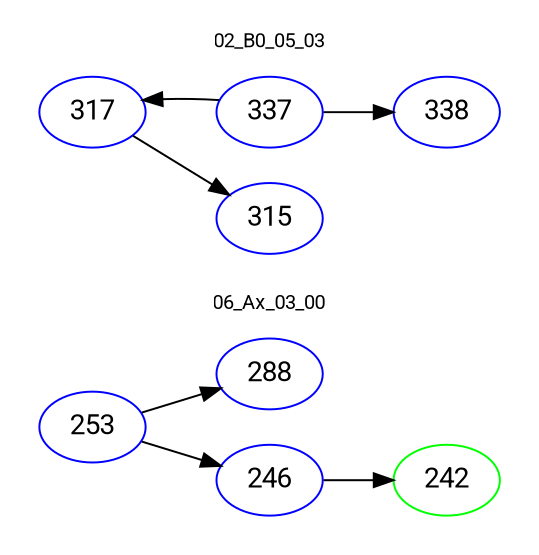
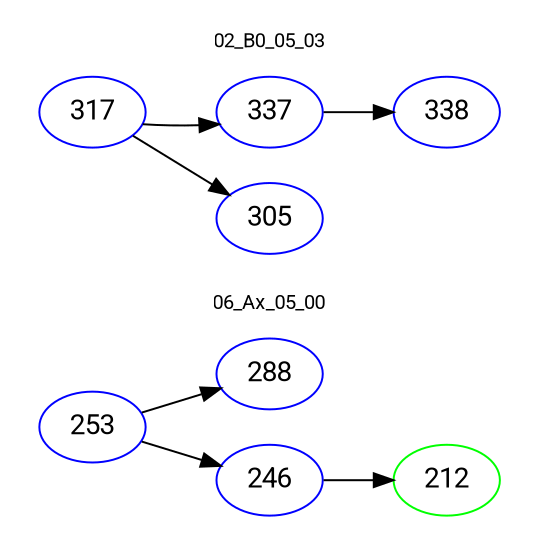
edge "337" -> "317": reversed
node "315": label "315" -> "305"
cluster "06_Ax_03_00": label "06_Ax_03_00" -> "06_Ax_05_00"
node "242": label "242" -> "212"
